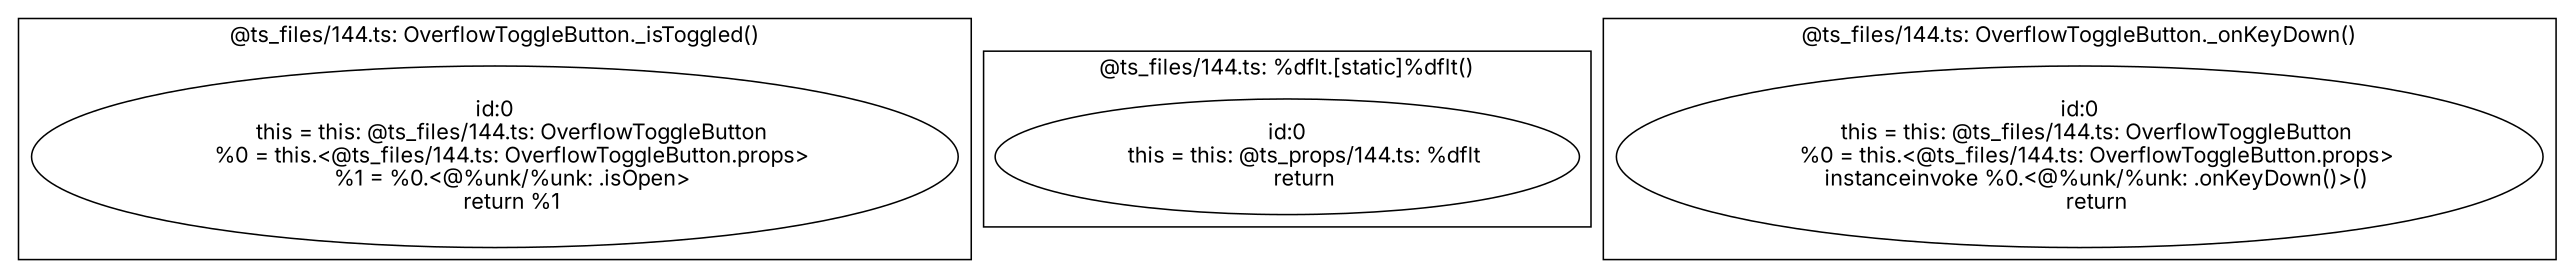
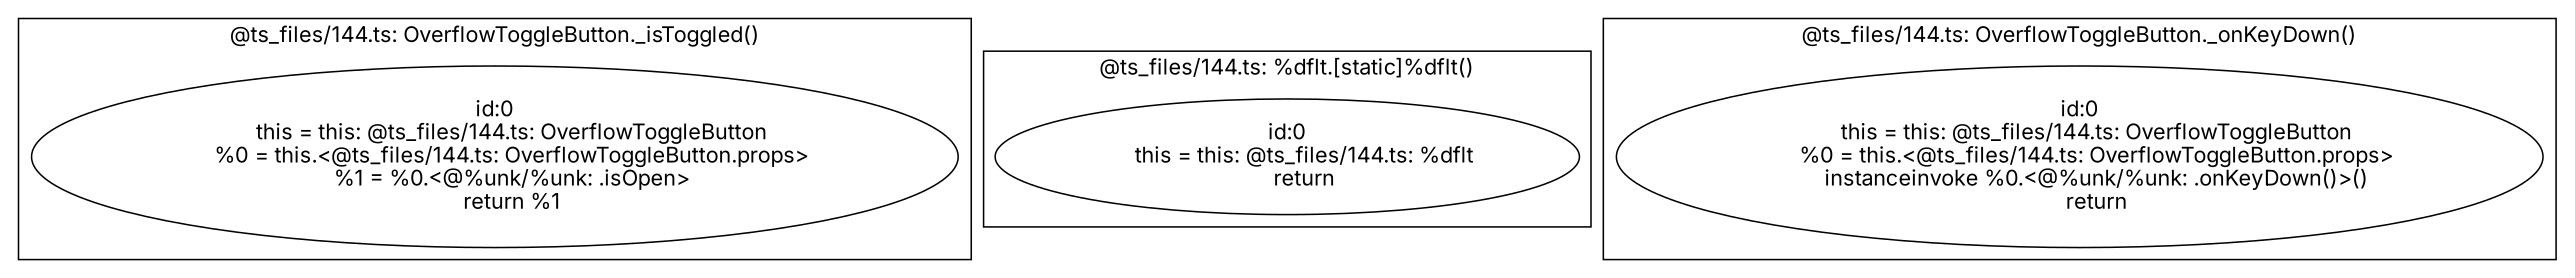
node "id:0 this = this: @ts_props/144.ts: %dflt return": label "id:0 this = this: @ts_props/144.ts: %dflt return" -> "id:0 this = this: @ts_files/144.ts: %dflt return"
